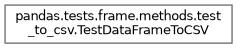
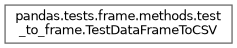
node "pandas.tests.frame.methods.test _to_csv.TestDataFrameToCSV": label "pandas.tests.frame.methods.test _to_csv.TestDataFrameToCSV" -> "pandas.tests.frame.methods.test _to_frame.TestDataFrameToCSV"
